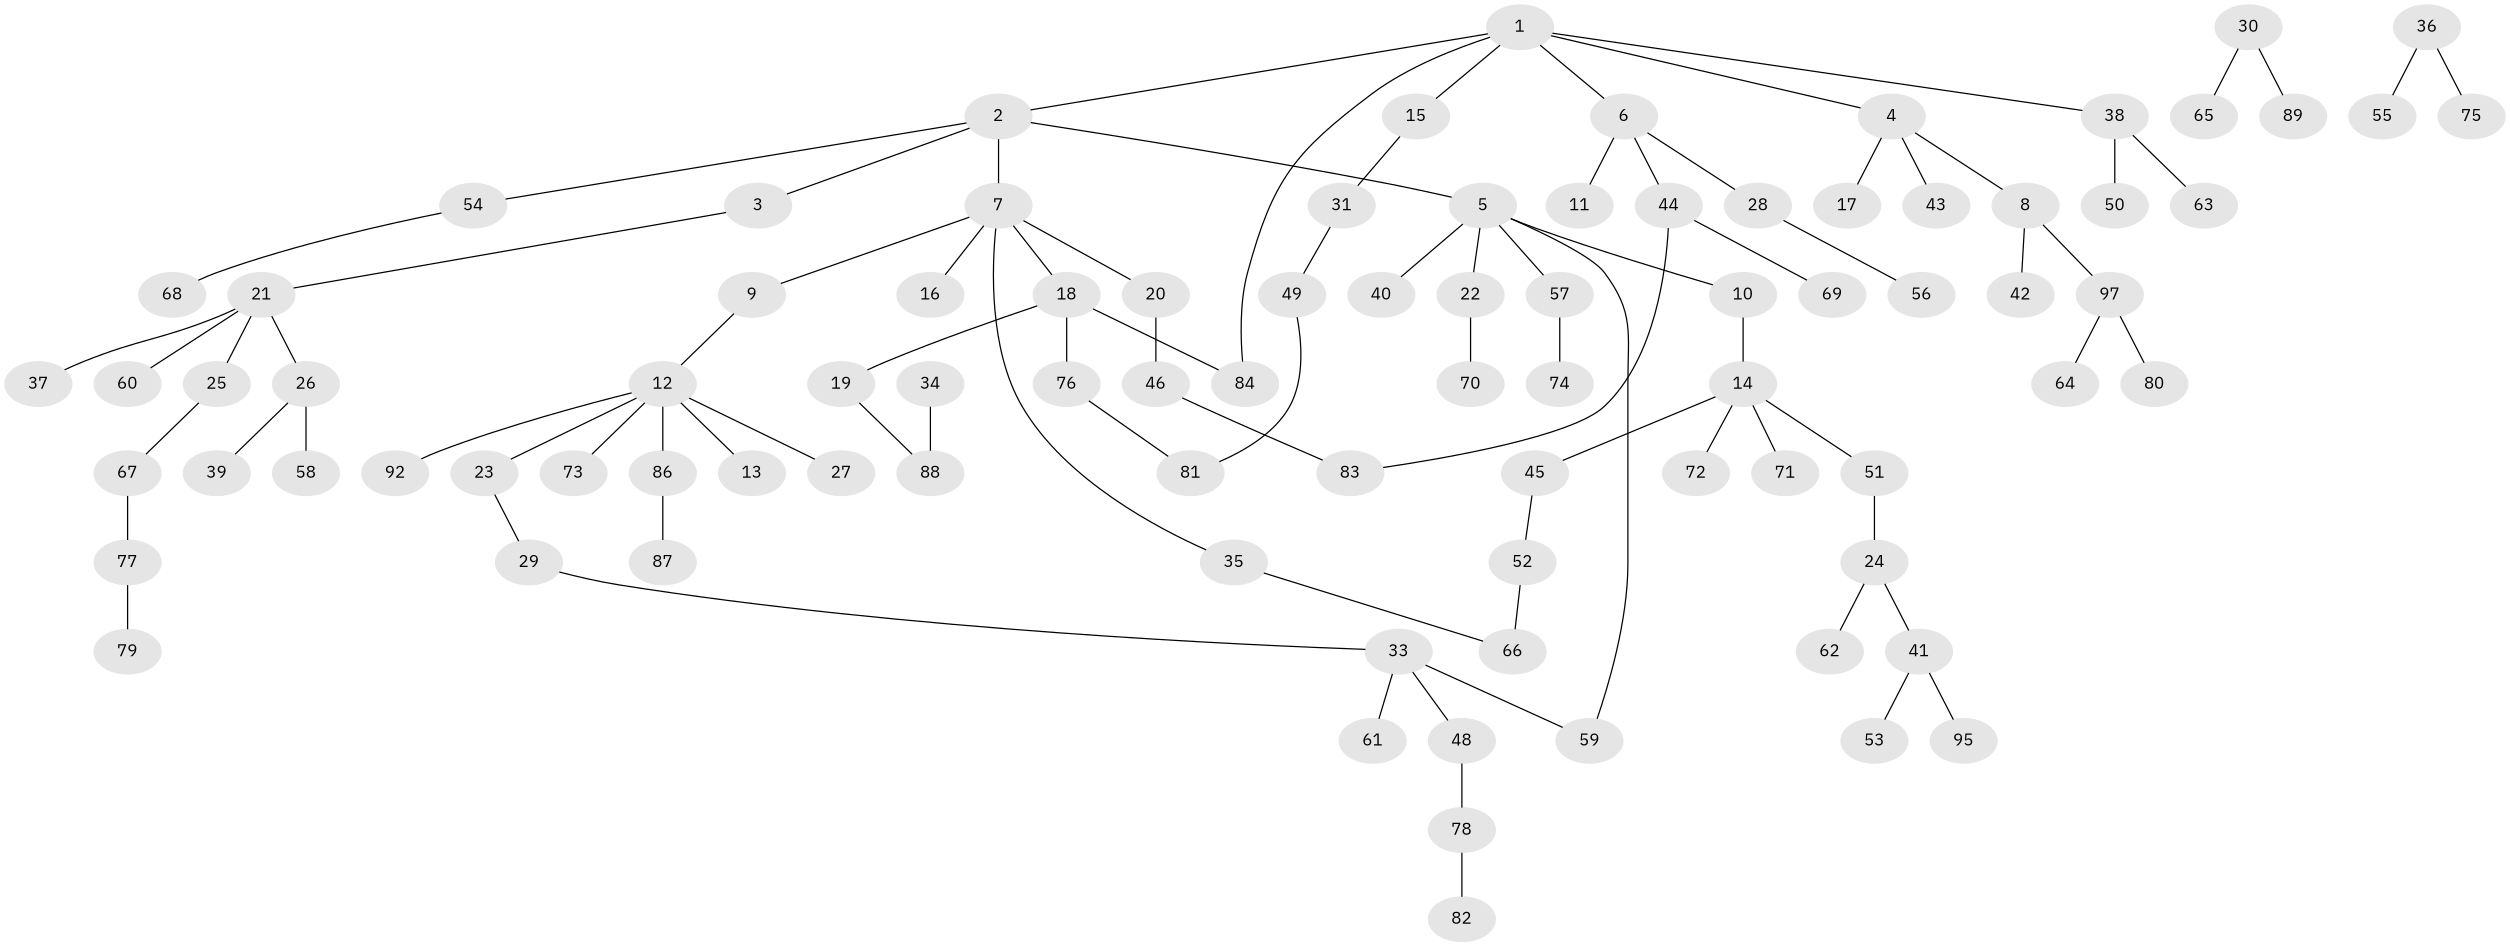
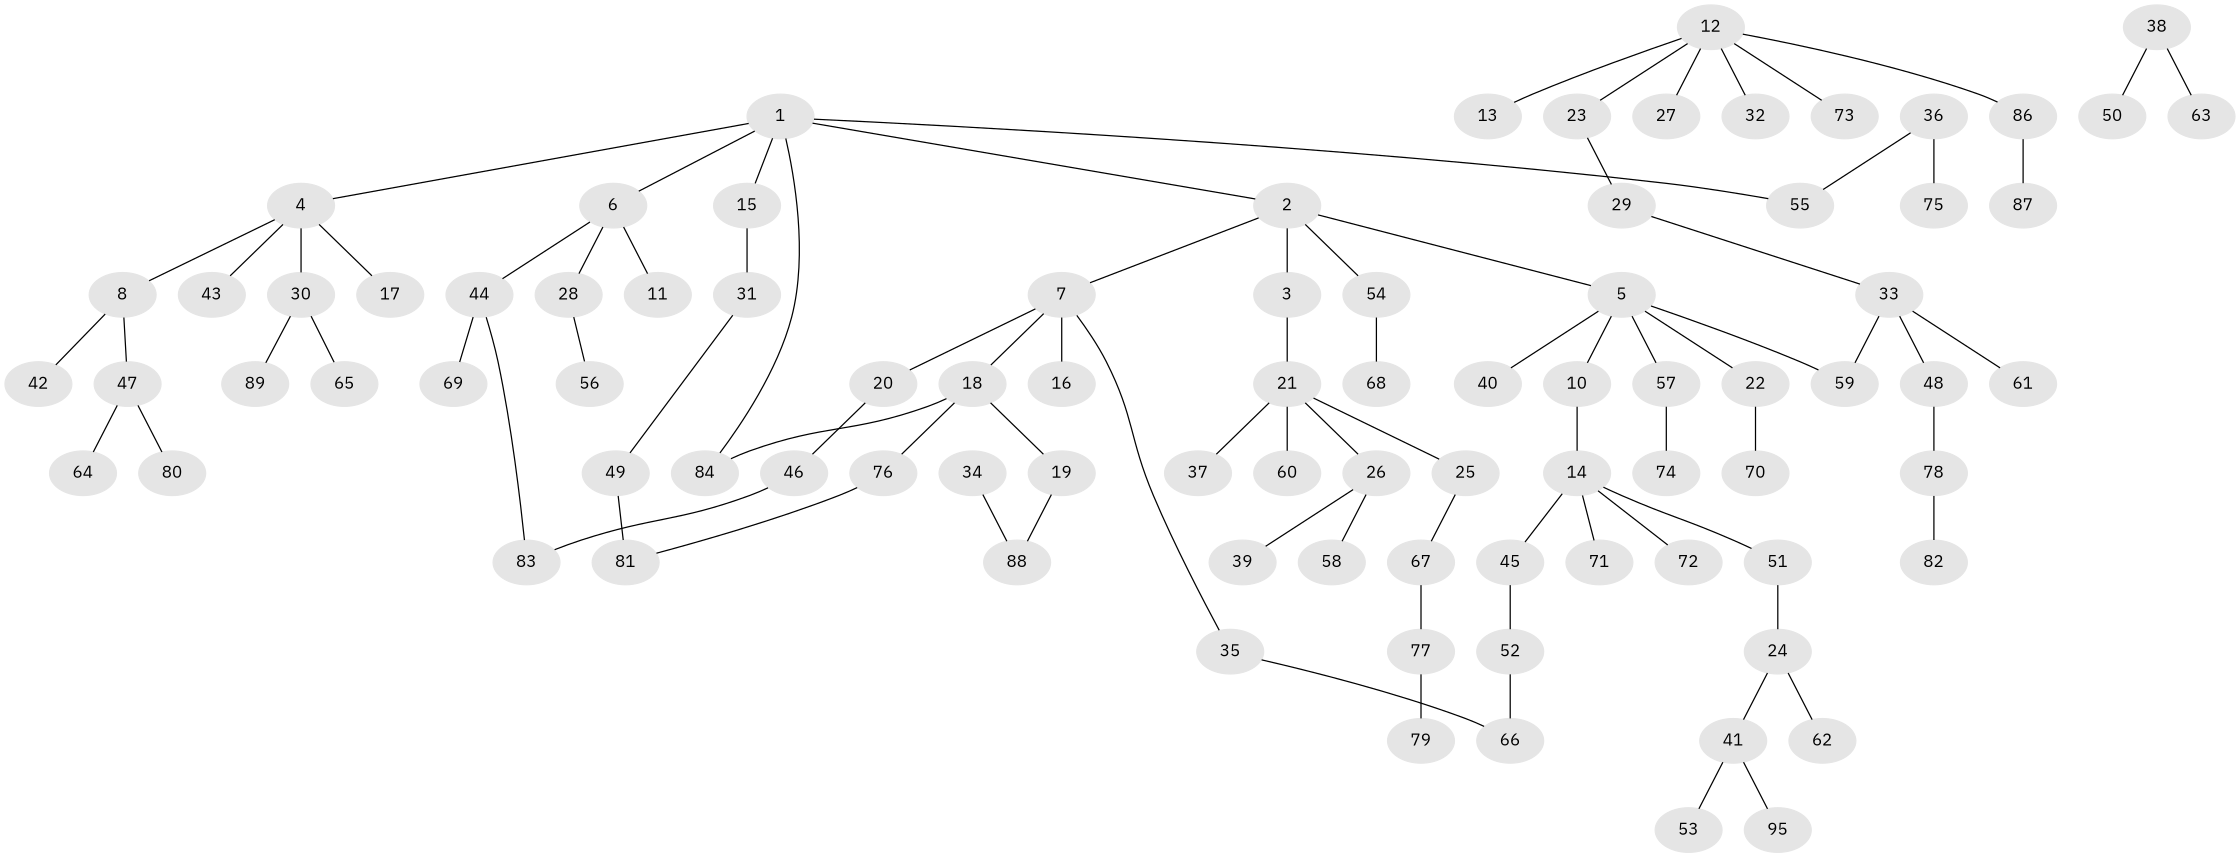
edge "1" -- "38": now "1" -- "55"
edge "4" -- "30": added
node "9": removed
node "97": label "97" -> "47"
node "92": label "92" -> "32"
